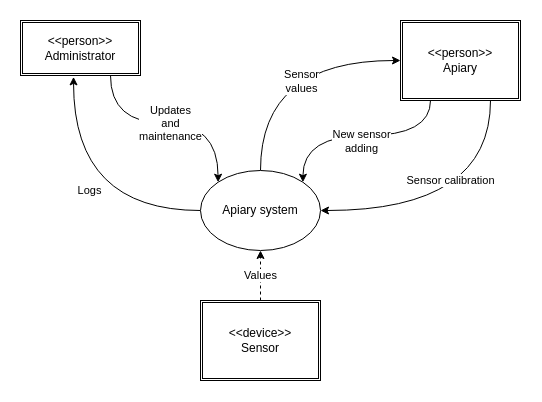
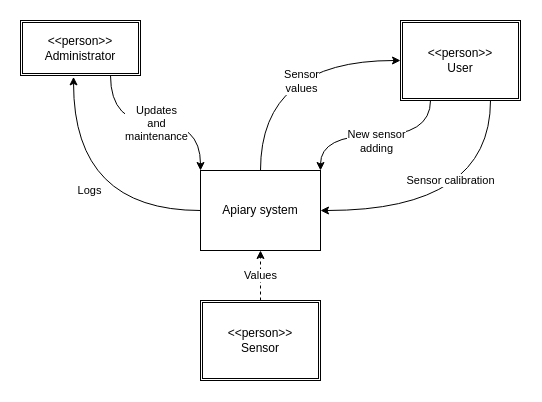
node "<<person>> Apiary": label "<<person>> Apiary" -> "<<person>> User"
node "Apiary system": shape ellipse -> rectangle
node "<<device>> Sensor": label "<<device>> Sensor" -> "<<person>> Sensor"
